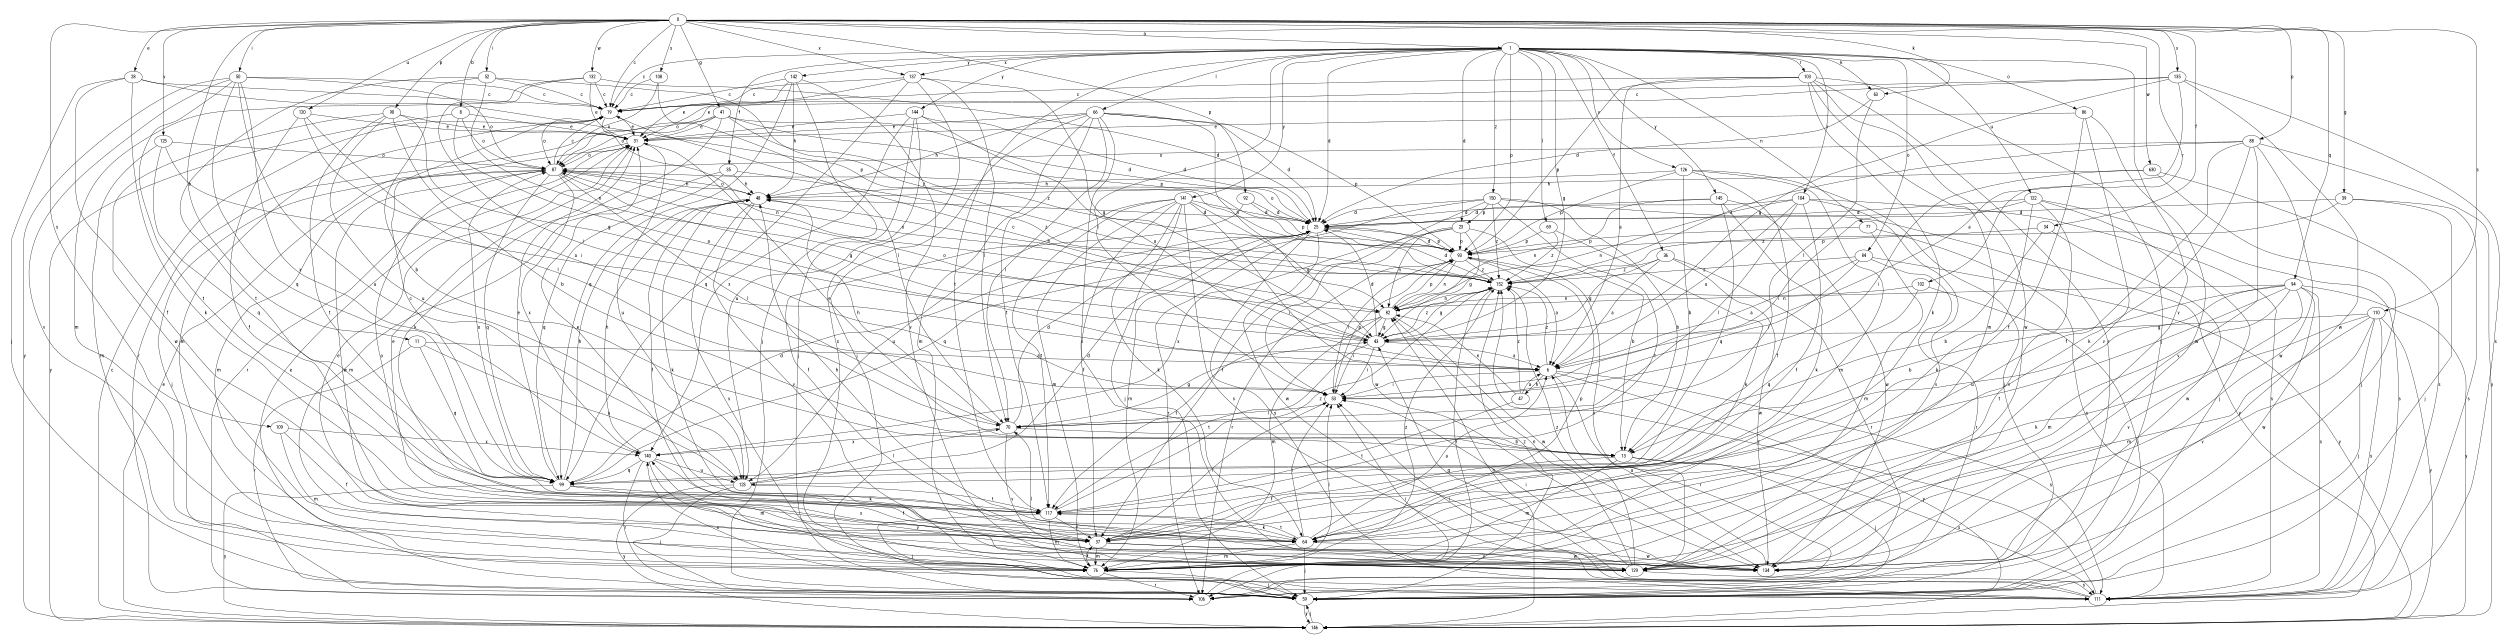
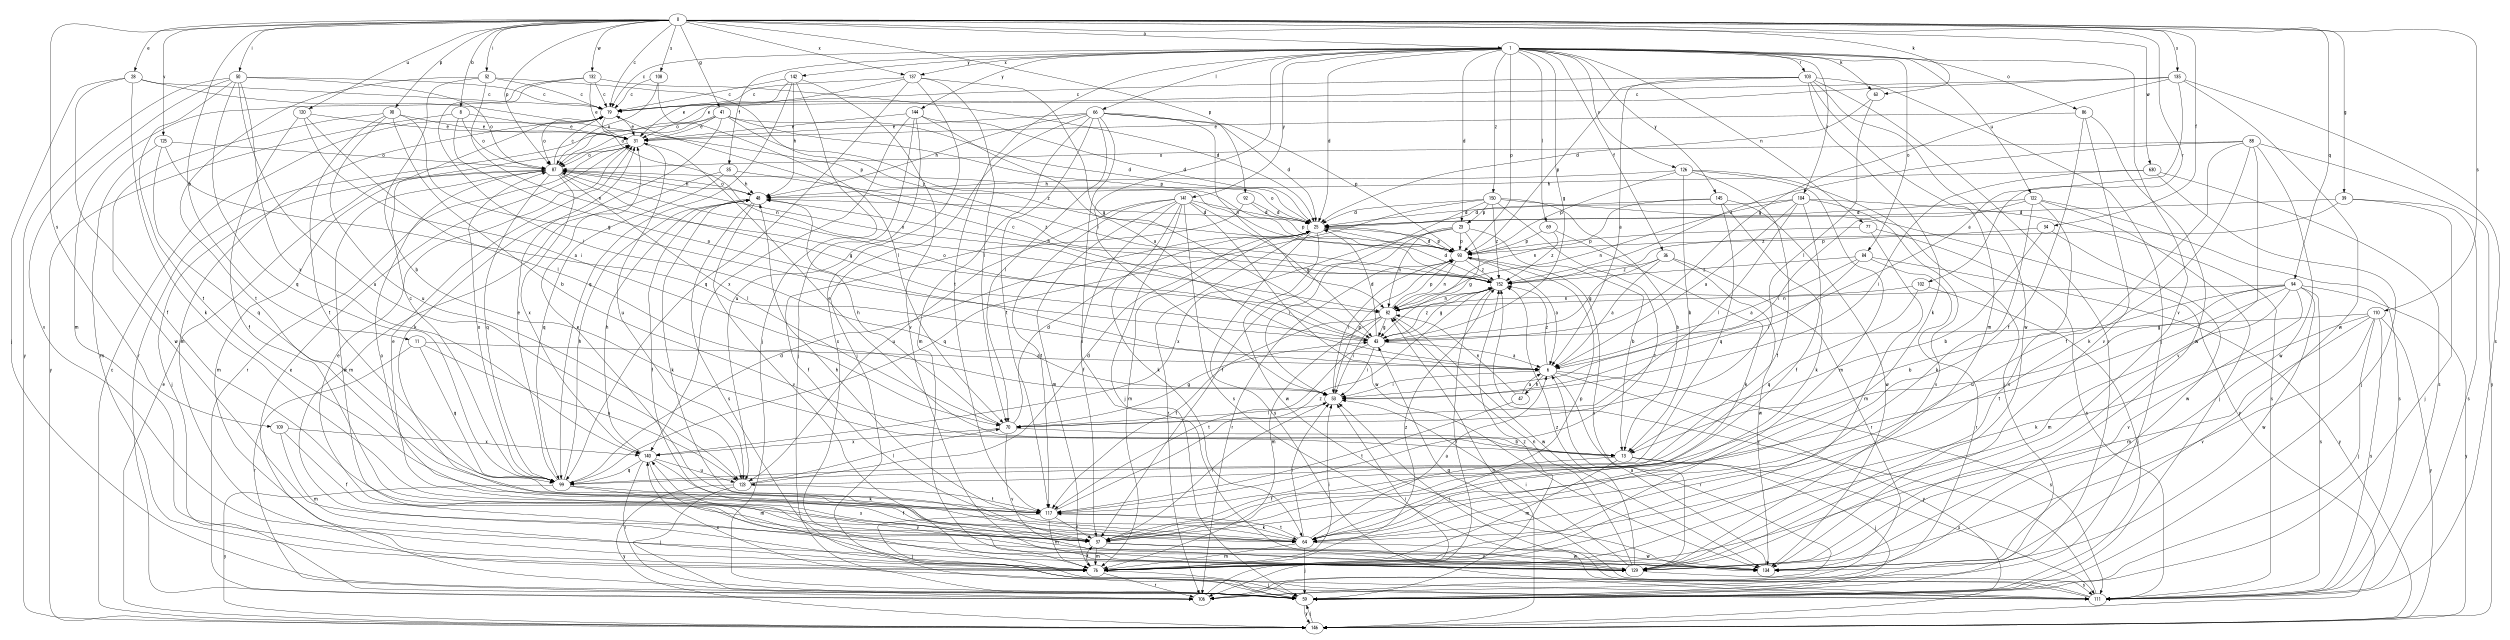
edge "0" -> "88": now "0" -> "87"
edge "47" -> "152": removed, label "z"
edge "134" -> "70": removed, label "l"
